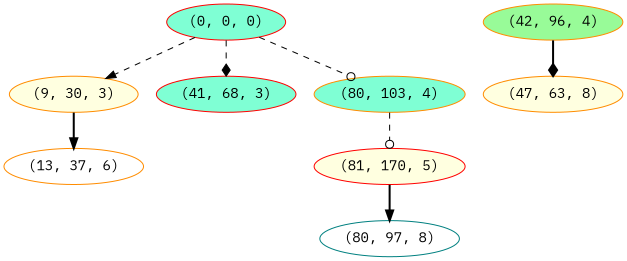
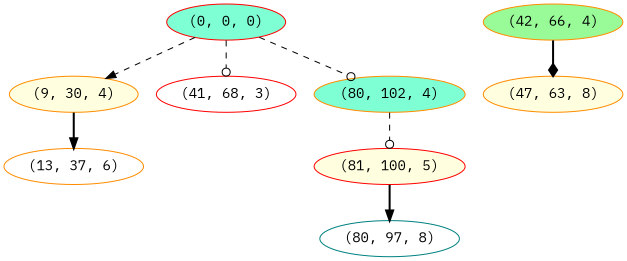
node "(42, 96, 4)": label "(42, 96, 4)" -> "(42, 66, 4)"
edge "(0, 0, 0)" -> "(41, 68, 3)": arrowhead diamond -> odot
node "(9, 30, 3)": label "(9, 30, 3)" -> "(9, 30, 4)"
node "(41, 68, 3)": fillcolor aquamarine -> white
node "(80, 103, 4)": label "(80, 103, 4)" -> "(80, 102, 4)"
node "(81, 170, 5)": label "(81, 170, 5)" -> "(81, 100, 5)"
